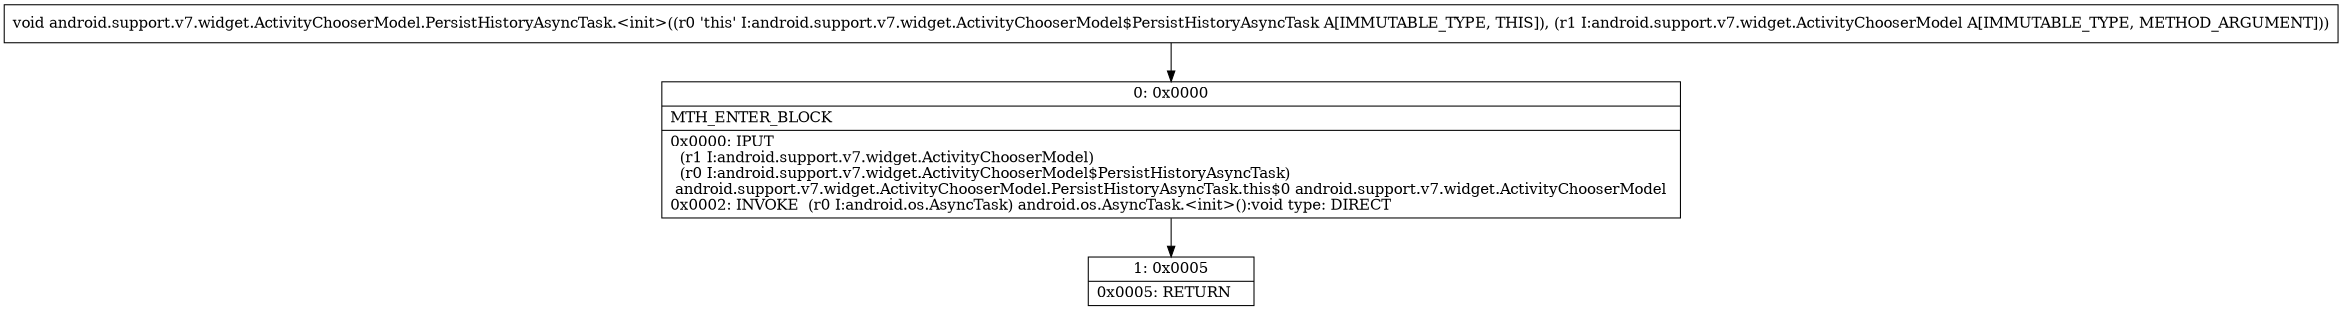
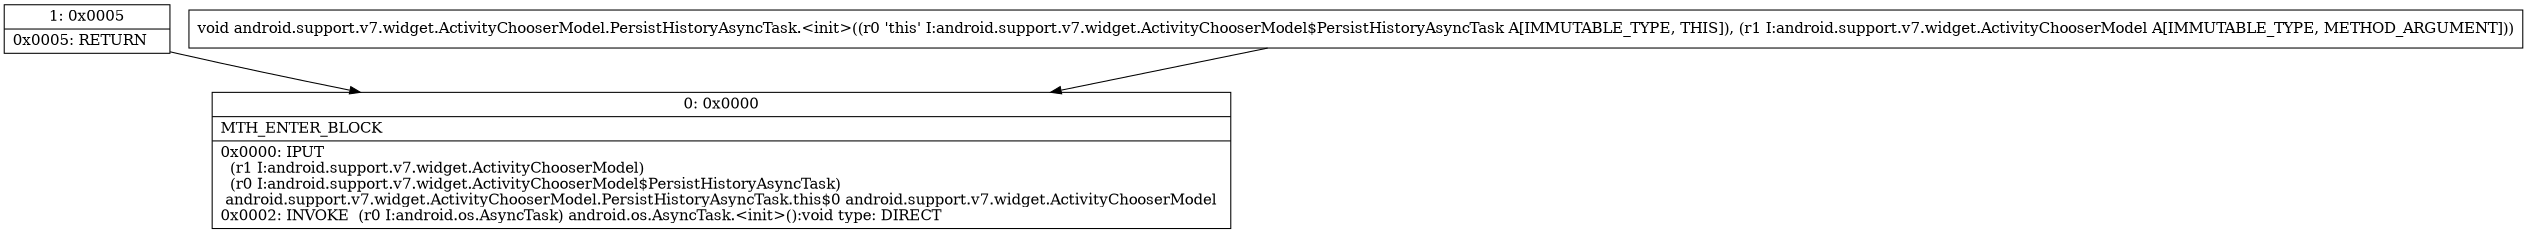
edge "0: 0x0000" -> "1: 0x0005": reversed
